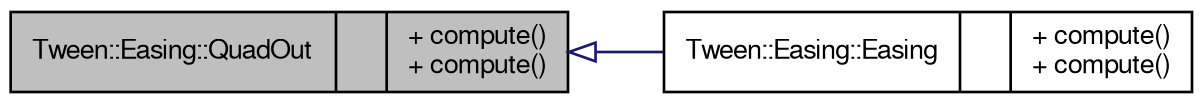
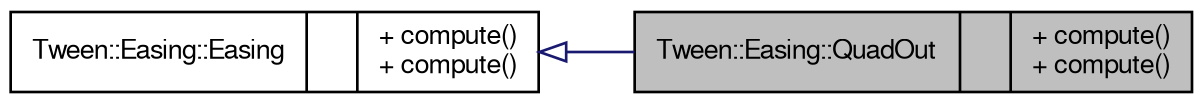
edge "Tween::Easing::Easing" -> "Tween::Easing::QuadOut": reversed
